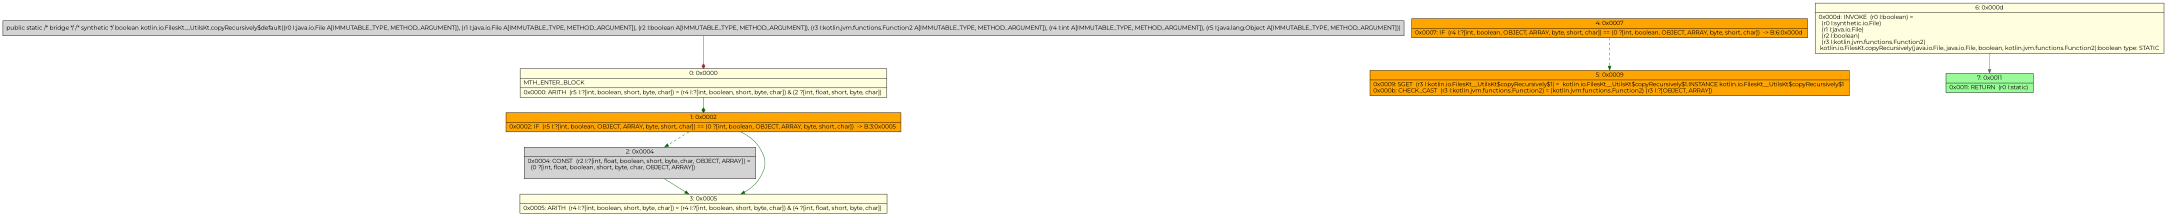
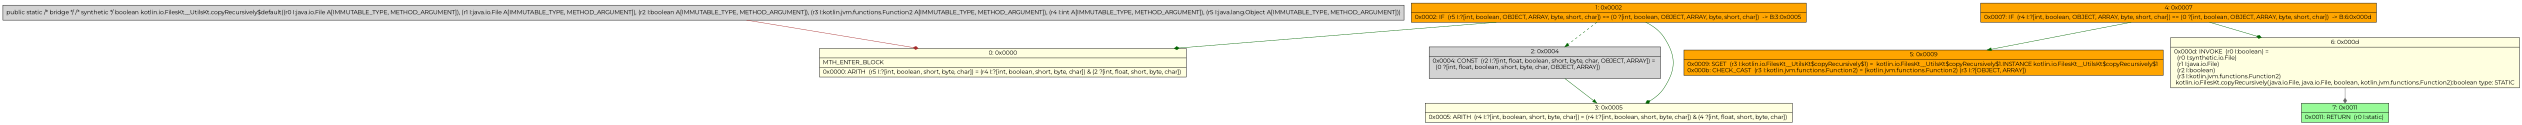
edge "4: 0x0007" -> "6: 0x000d": added
edge "4: 0x0007" -> "5: 0x0009": style dashed -> solid
edge "6: 0x000d" -> "7: 0x0011": arrowhead normal -> diamond
edge "0: 0x0000" -> "1: 0x0002": reversed
edge "1: 0x0002" -> "3: 0x0005": arrowhead normal -> diamond
